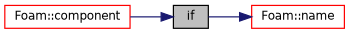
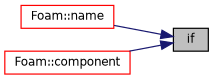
edge "if" -> "Foam::name": reversed
